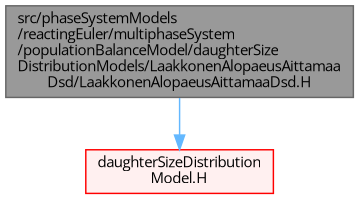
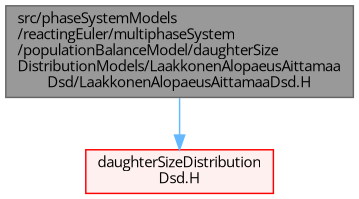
node "daughterSizeDistribution Model.H": label "daughterSizeDistribution Model.H" -> "daughterSizeDistribution Dsd.H"
